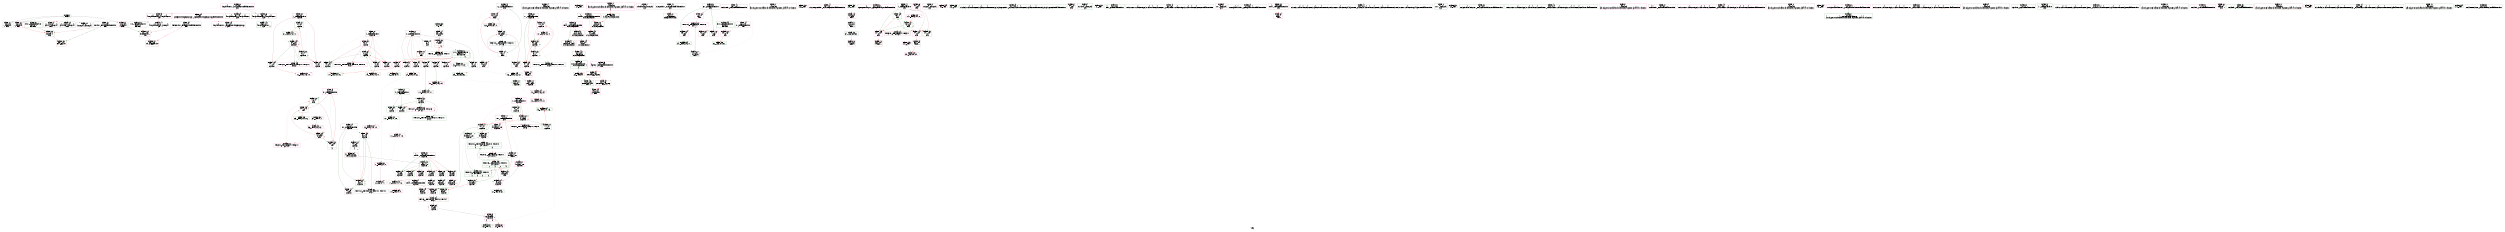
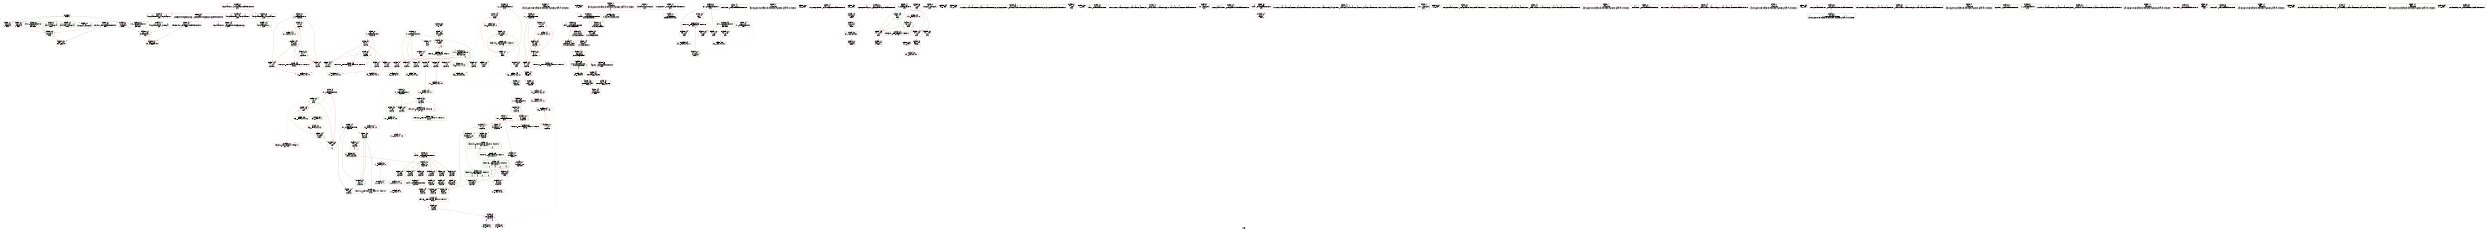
node "NodeID: 4": removed
